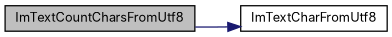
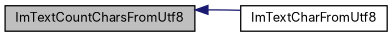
edge "ImTextCountCharsFromUtf8" -> "ImTextCharFromUtf8": reversed
